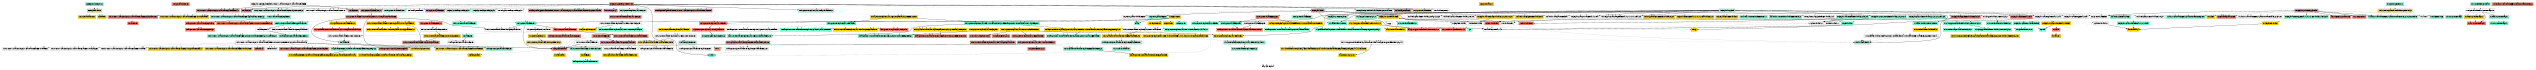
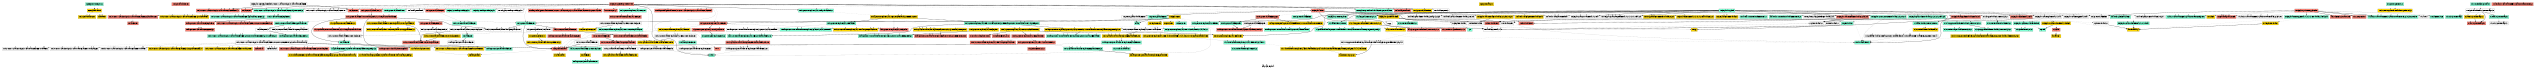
edge "_ZN5Hydro7doCycleEd" -> "_ZN5Hydro10advPosHalfEPK7double2S2_dPS0_ii": added
node "_ZN5Hydro10advPosHalfEPK7double2S2_dPS0_ii": fillcolor aquamarine -> salmon
node "_ZStorSt13_Ios_FmtflagsS_": fillcolor aquamarine -> white
node "_ZNSt12_Vector_baseIdSaIdEE12_Vector_implC2Ev": added
